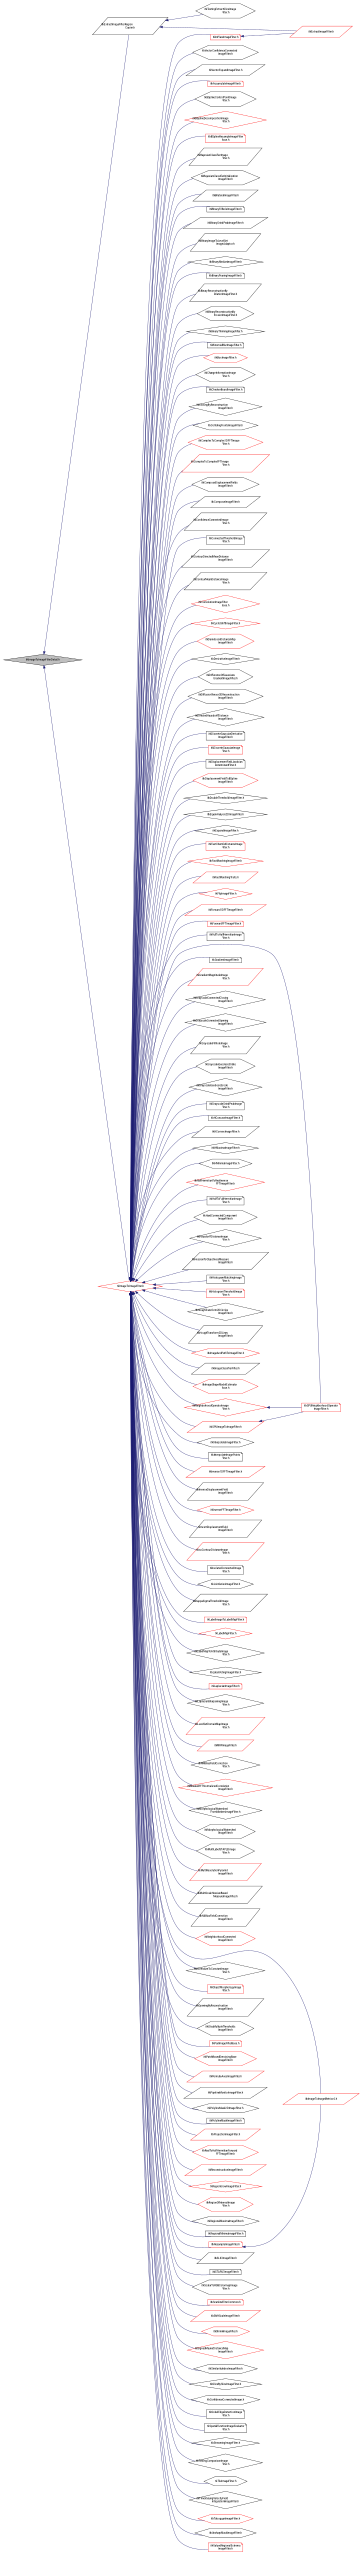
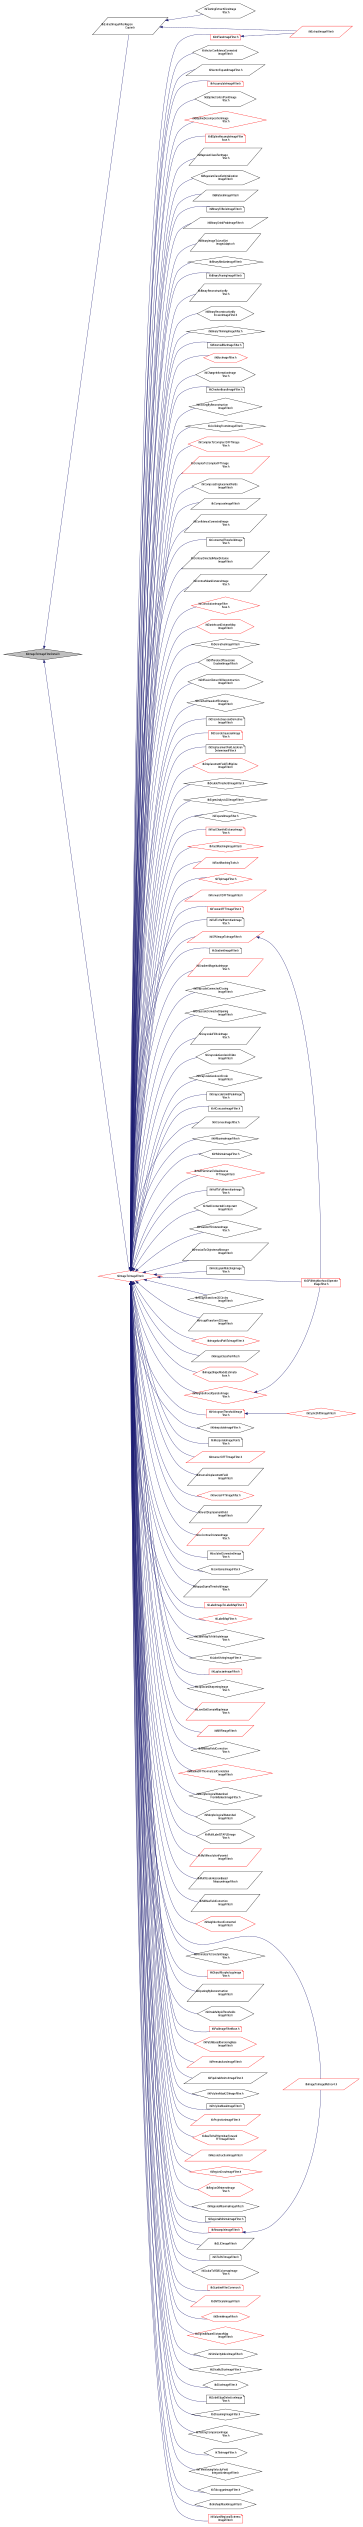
node "itkBinaryReconstructionBy DilationImageFilter.h": label "itkBinaryReconstructionBy DilationImageFilter.h" -> "itkBinaryReconstructionBy Filter.h"
node "itkCollidingFrontsImageFilter.h": shape hexagon -> diamond
edge "itkCyclicShiftImageFilter.h" -> "itkImageToImageFilter.h": now "itkCyclicShiftImageFilter.h" -> "itkHistogramThresholdImage Filter.h"
node "itkConfidenceConnectedImage.h": label "itkConfidenceConnectedImage.h" -> "itkSliceImageFilter.h"
node "itkSpatialFunctionImageEvaluator Filter.h": removed
node "itkTobogganImageFilter.h": color red -> black
